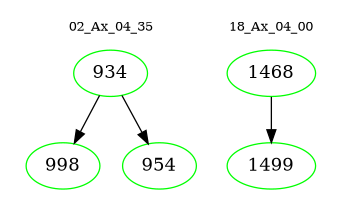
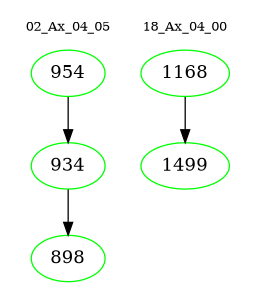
cluster "02_Ax_04_35": label "02_Ax_04_35" -> "02_Ax_04_05"
node "1468": label "1468" -> "1168"
edge "934" -> "954": reversed
node "998": label "998" -> "898"
